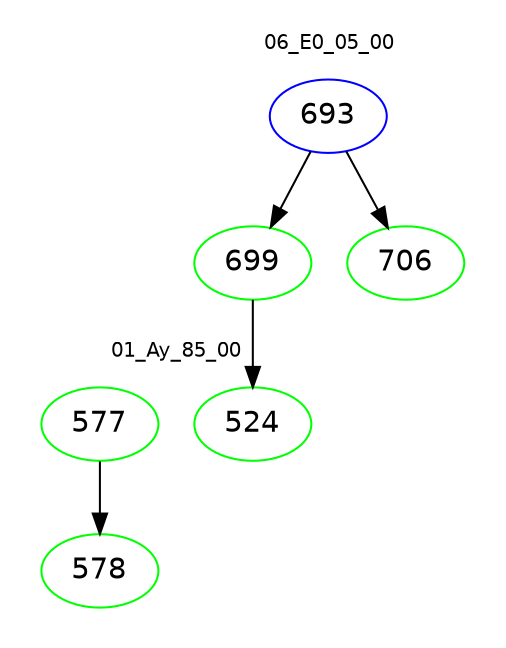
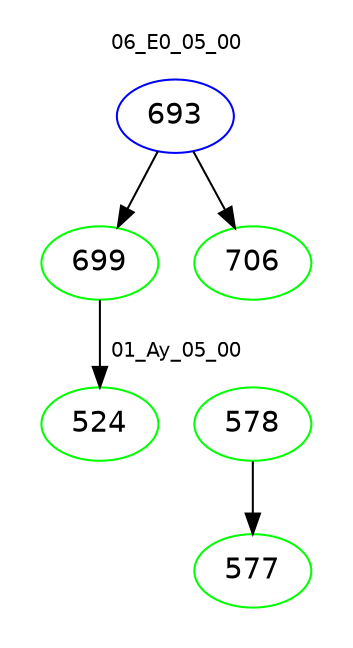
cluster "01_Ay_85_00": label "01_Ay_85_00" -> "01_Ay_05_00"
edge "577" -> "578": reversed
